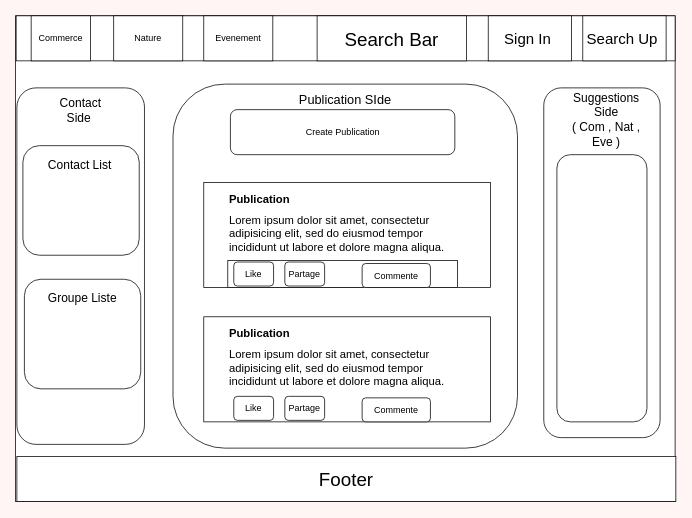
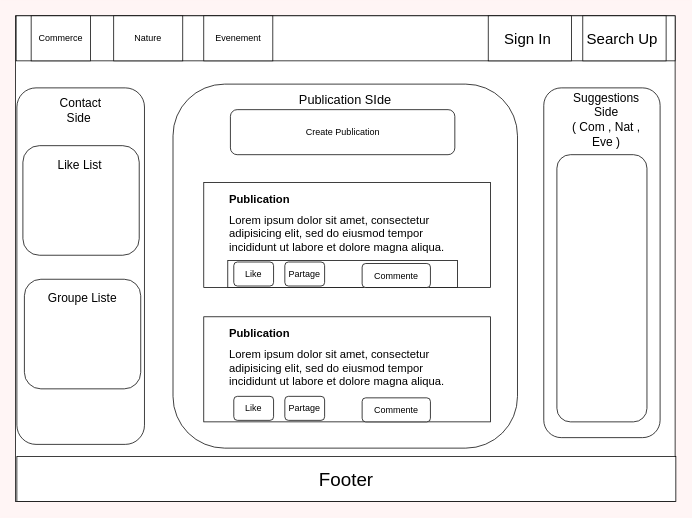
node "Search Bar": removed
node "Contact List": label "Contact List" -> "Like List"
